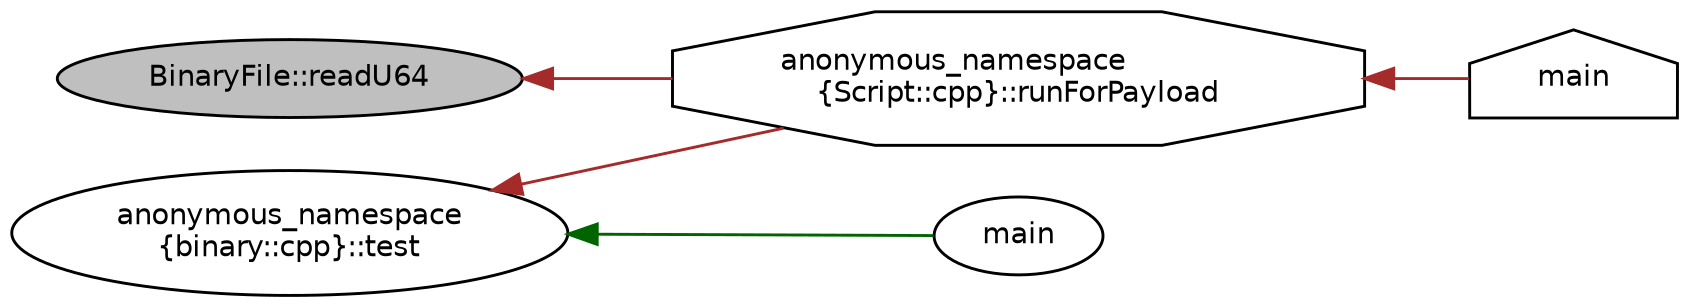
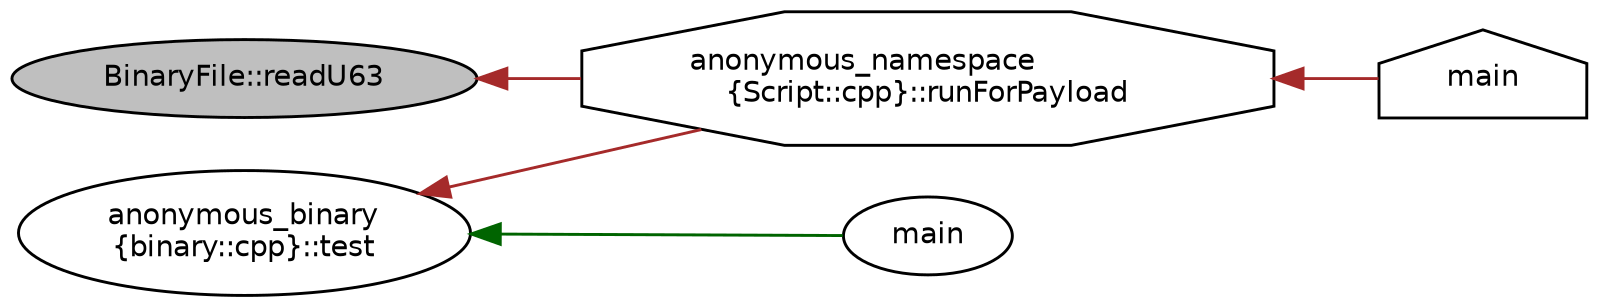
node "BinaryFile::readU64": label "BinaryFile::readU64" -> "BinaryFile::readU63"
node "anonymous_namespace {binary::cpp}::test": label "anonymous_namespace {binary::cpp}::test" -> "anonymous_binary {binary::cpp}::test"
